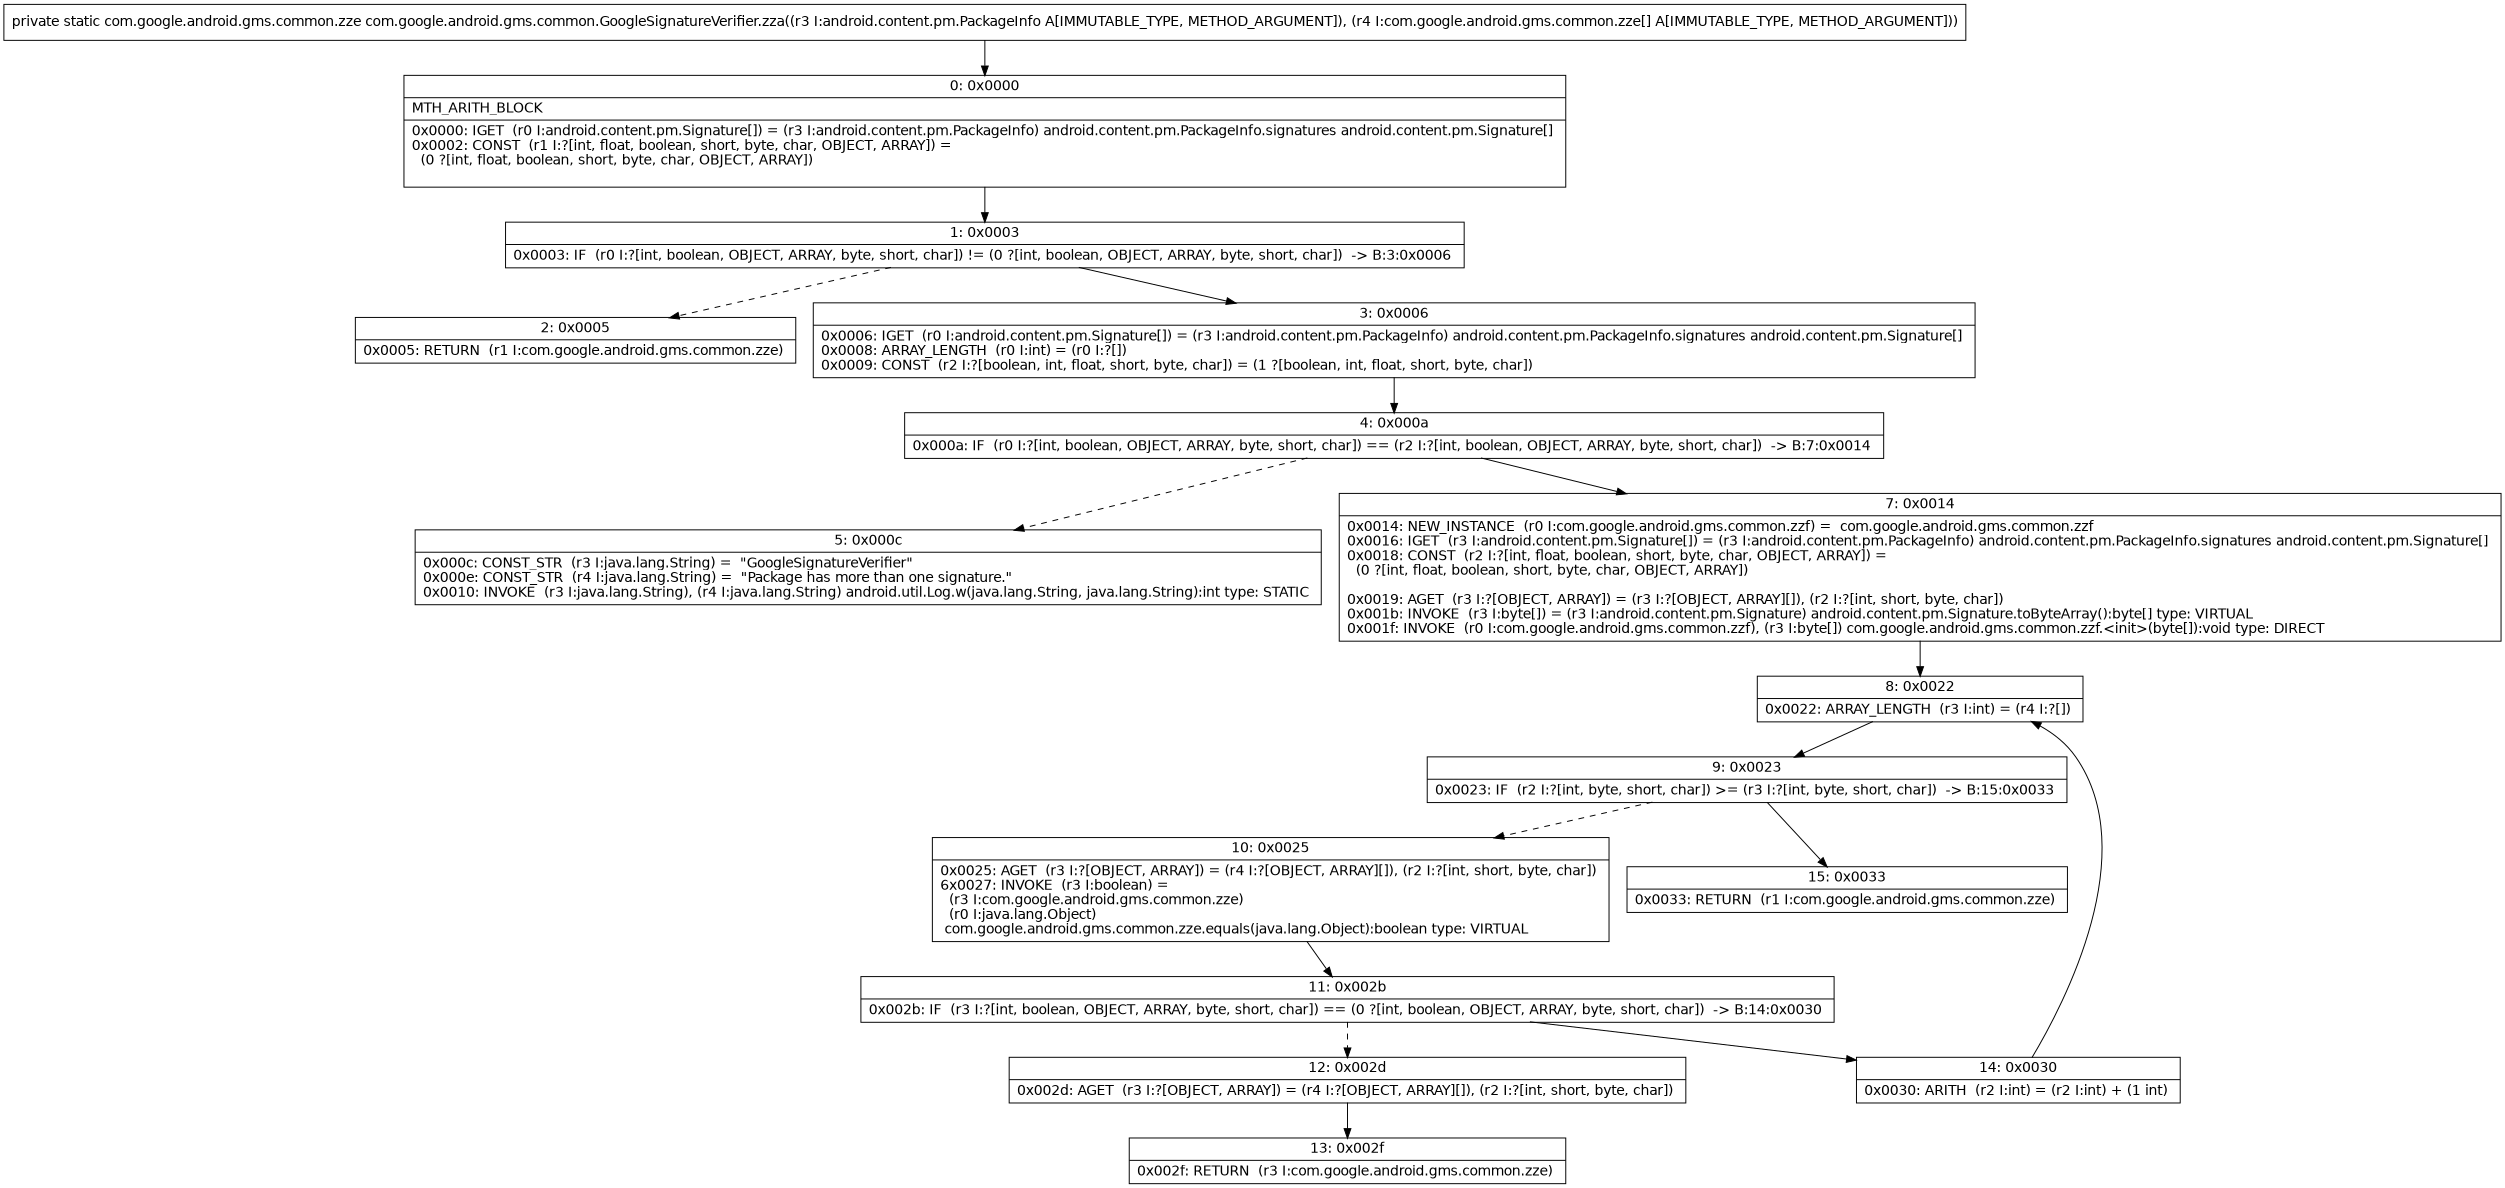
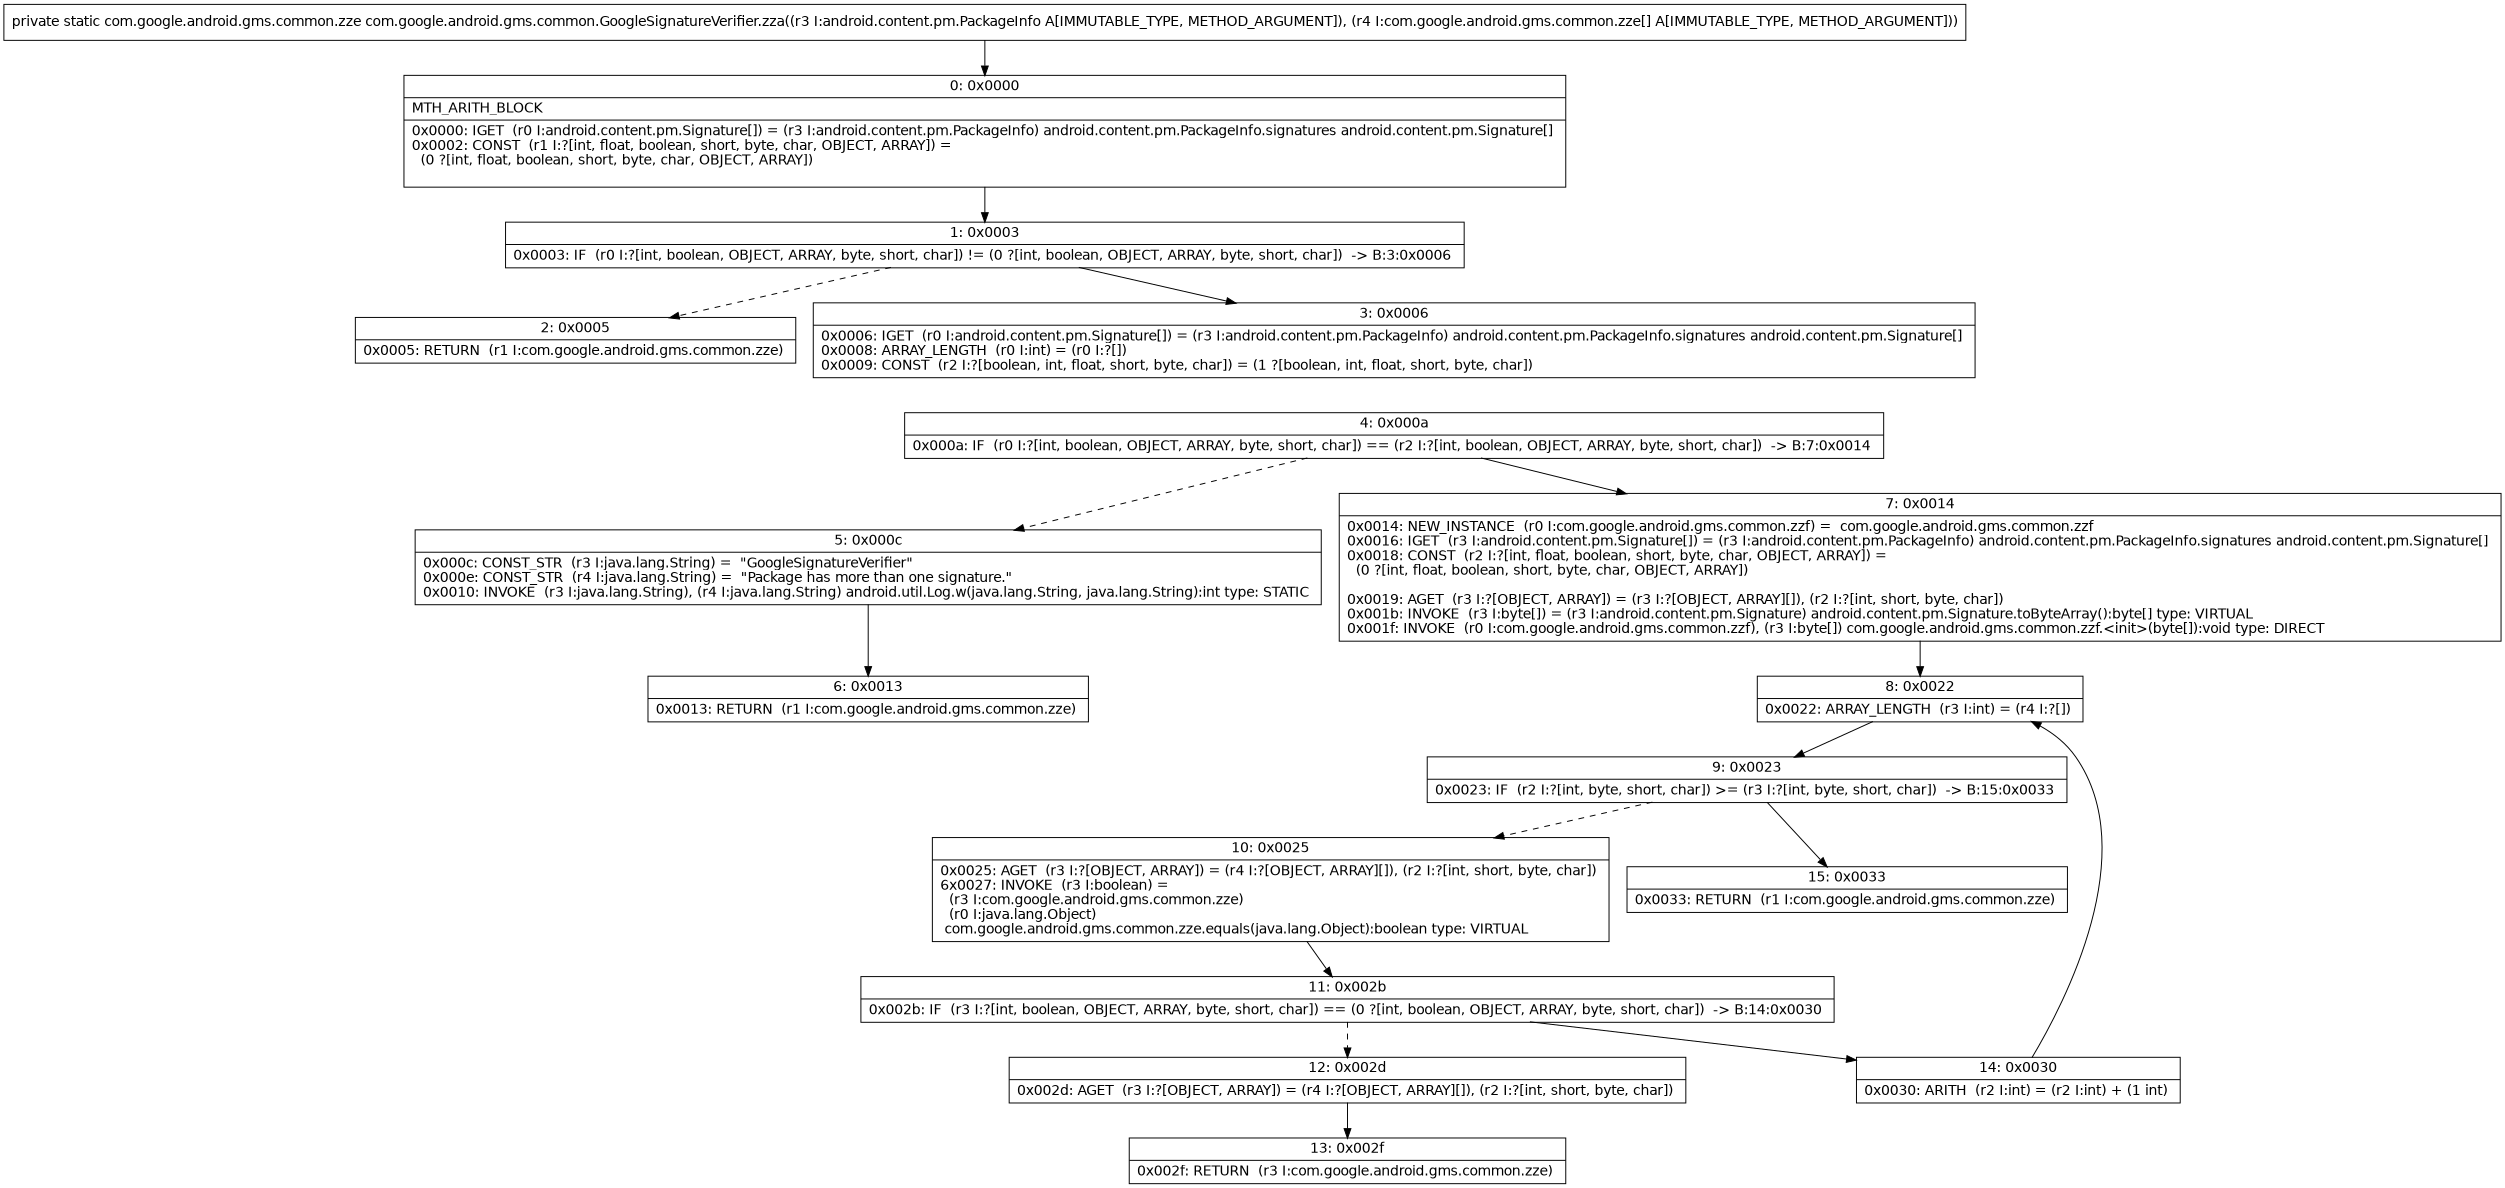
edge "3: 0x0006" -> "4: 0x000a": removed
node "6: 0x0013": added
